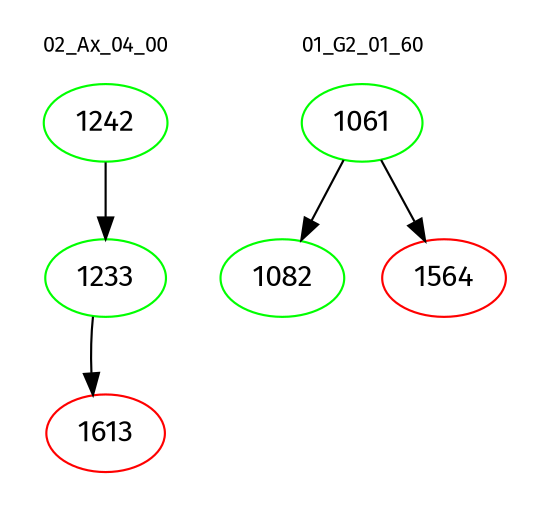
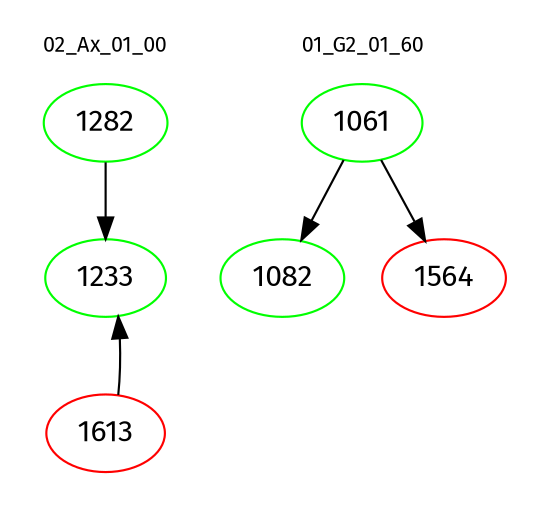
cluster "02_Ax_04_00": label "02_Ax_04_00" -> "02_Ax_01_00"
node "1242": label "1242" -> "1282"
edge "1233" -> "1613": reversed
